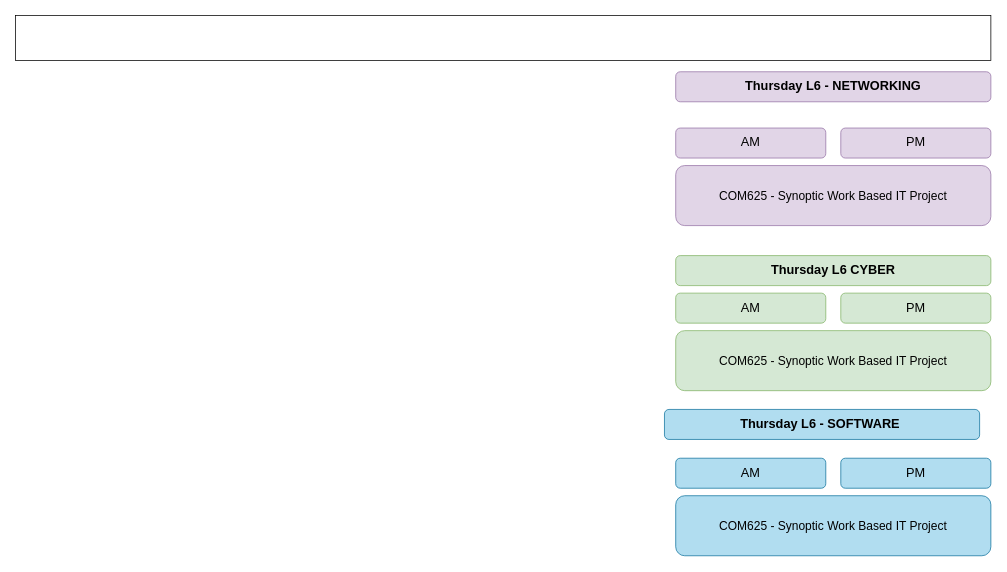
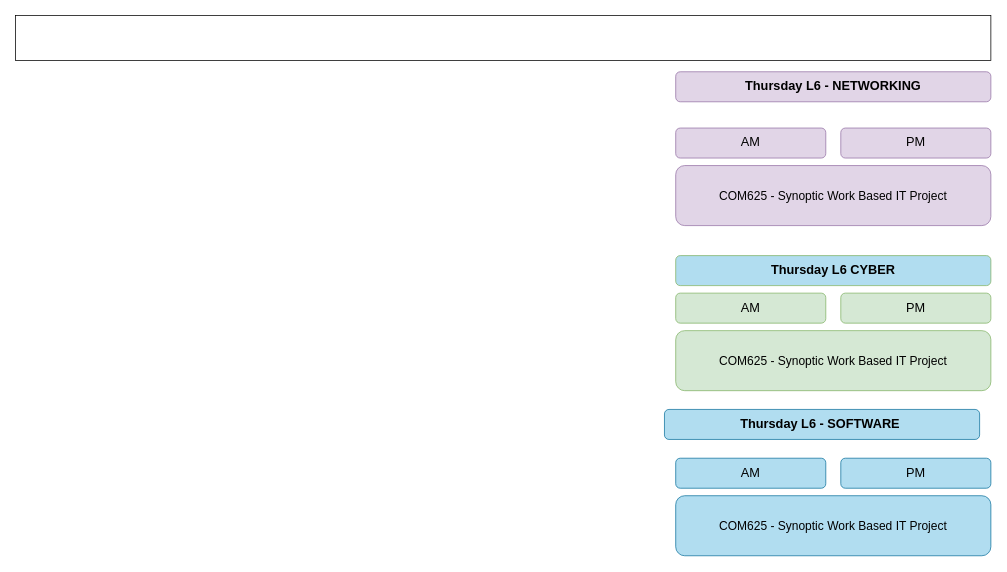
node "Thursday L6 CYBER": fillcolor #d5e8d4 -> #b1ddf0
